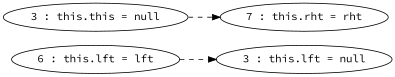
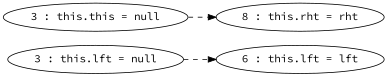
node "7 : this.rht = rht": label "7 : this.rht = rht" -> "8 : this.rht = rht"
edge "6 : this.lft = lft" -> "3 : this.lft = null": reversed
